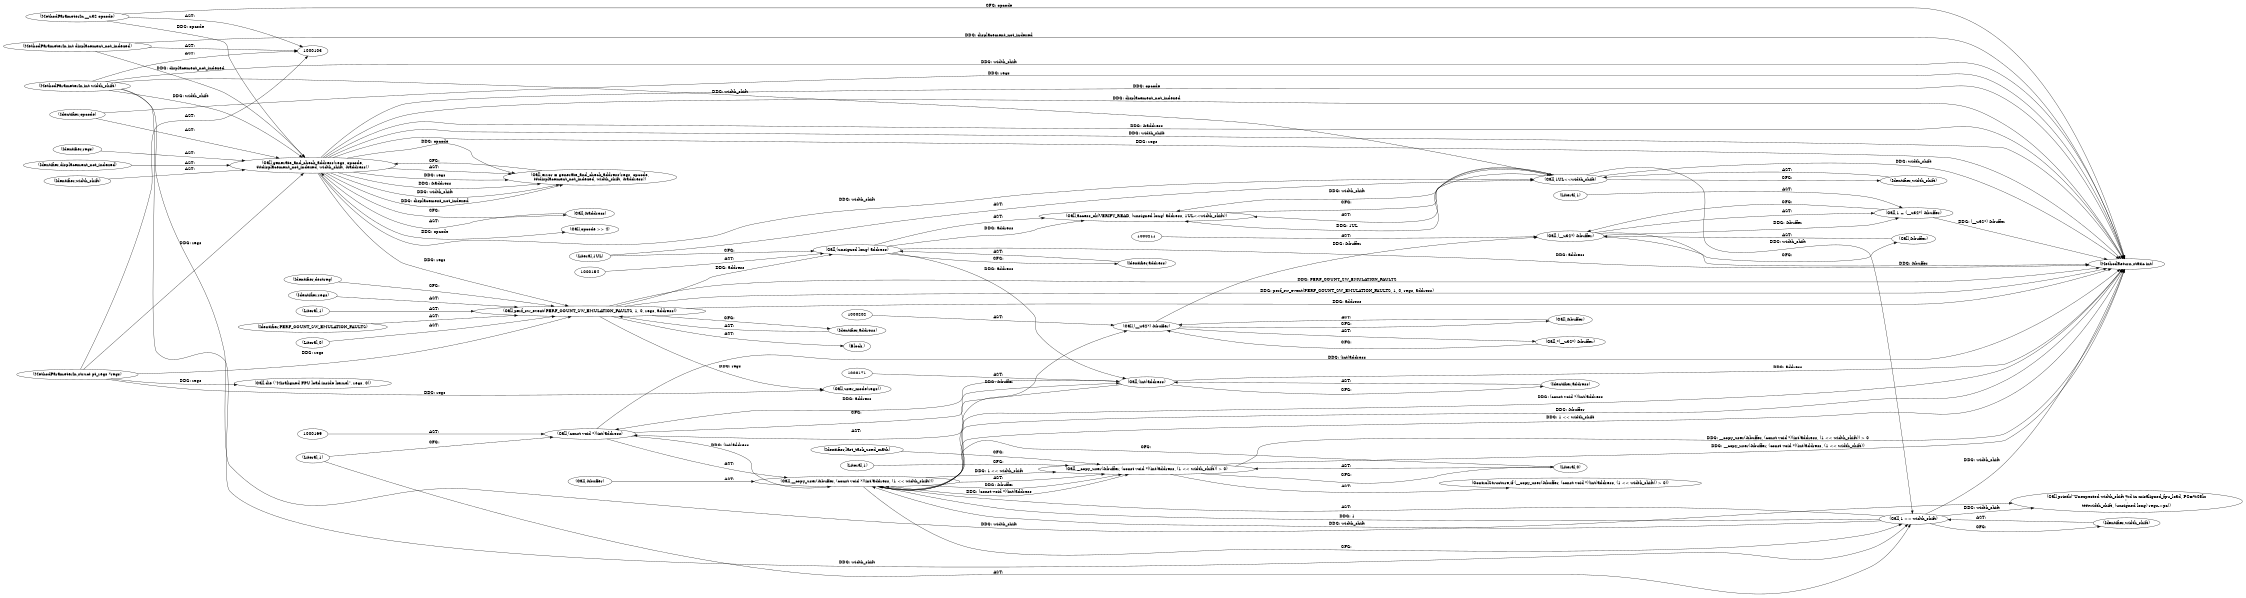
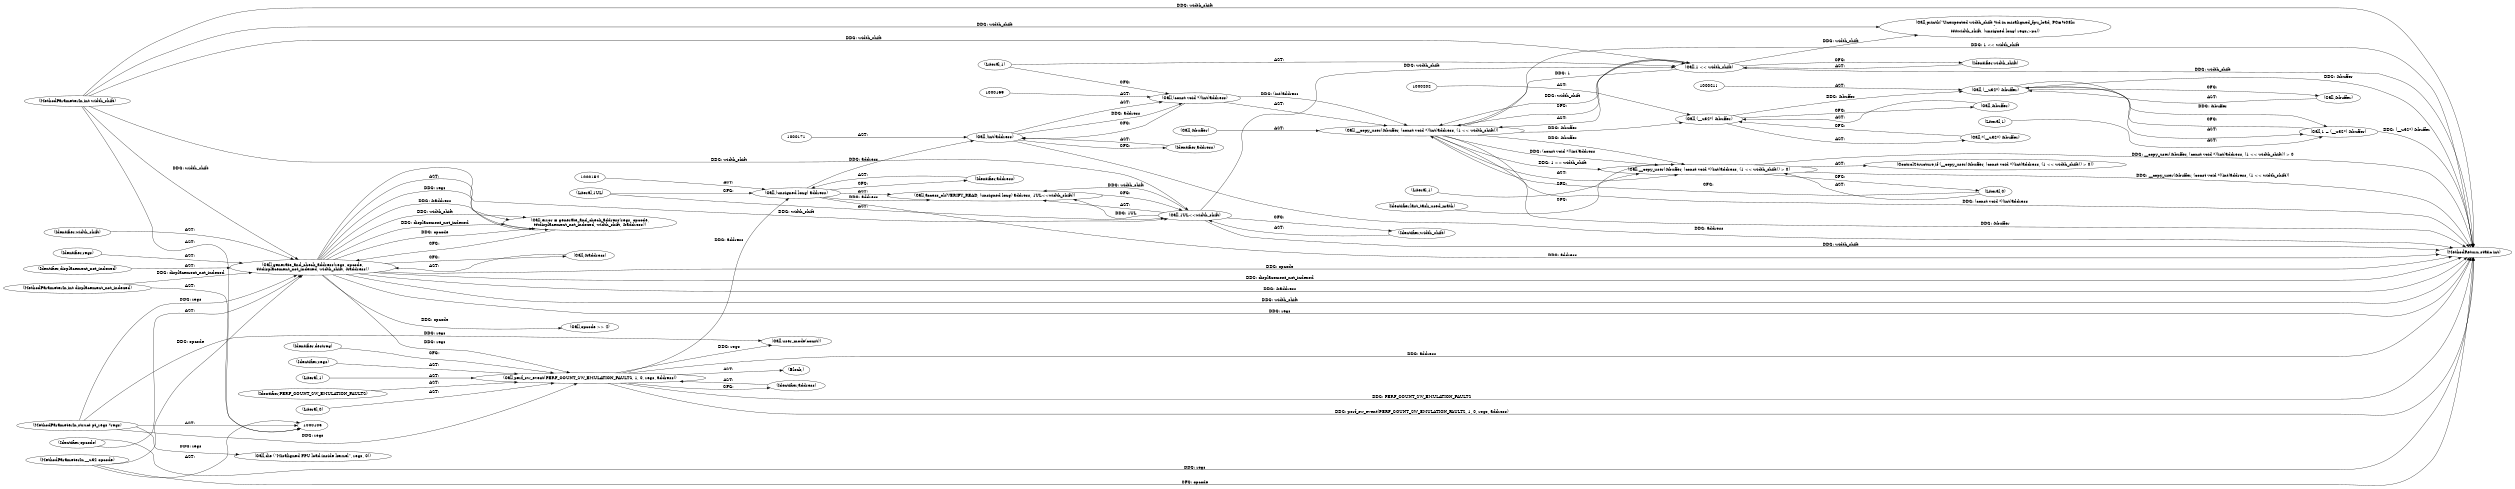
edge "(MethodParameterIn,int displacement_not_indexed)" -> "(MethodReturn,static int)": removed, label "DDG: displacement_not_indexed"
edge "(Call,(const void *)(int)address)" -> "(MethodReturn,static int)": removed, label "DDG: (int)address"
node "(Call,user_mode(regs))": label "(Call,user_mode(regs))" -> "(Call,user_mode(const))"
